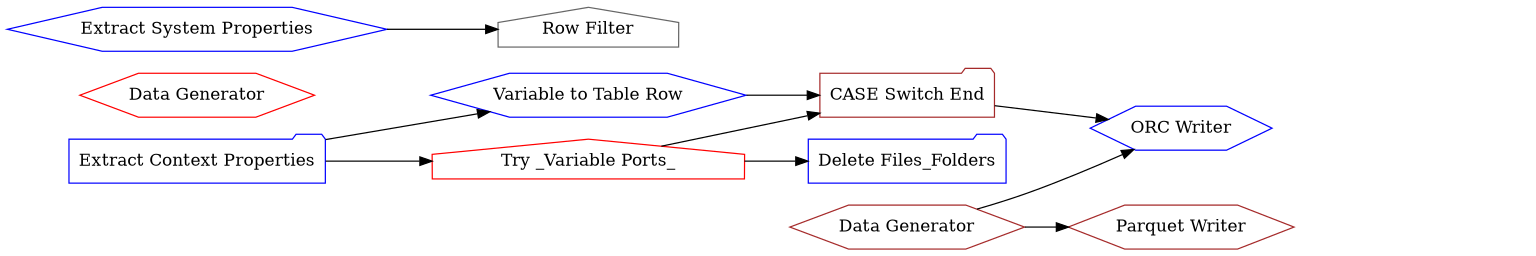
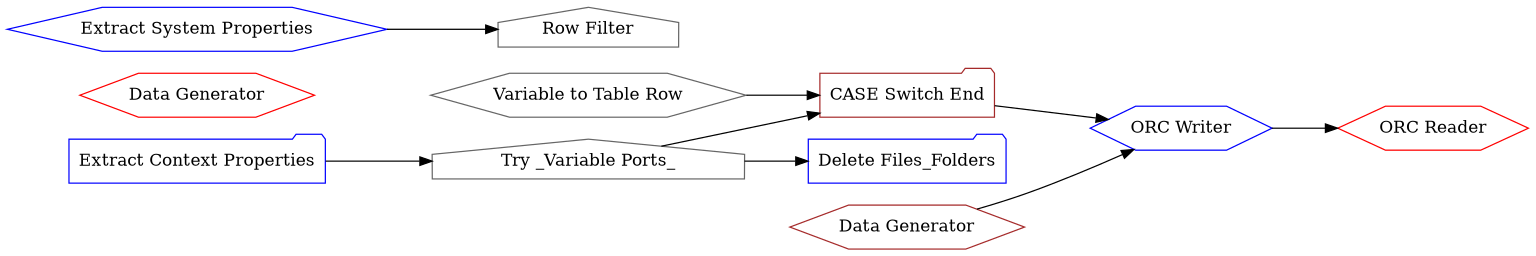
node "Variable to Table Row": color blue -> gray40
edge "Extract Context Properties" -> "Variable to Table Row": removed
node "ORC Reader": added
node "Try _Variable Ports_": color red -> gray40
node "Parquet Writer": removed
